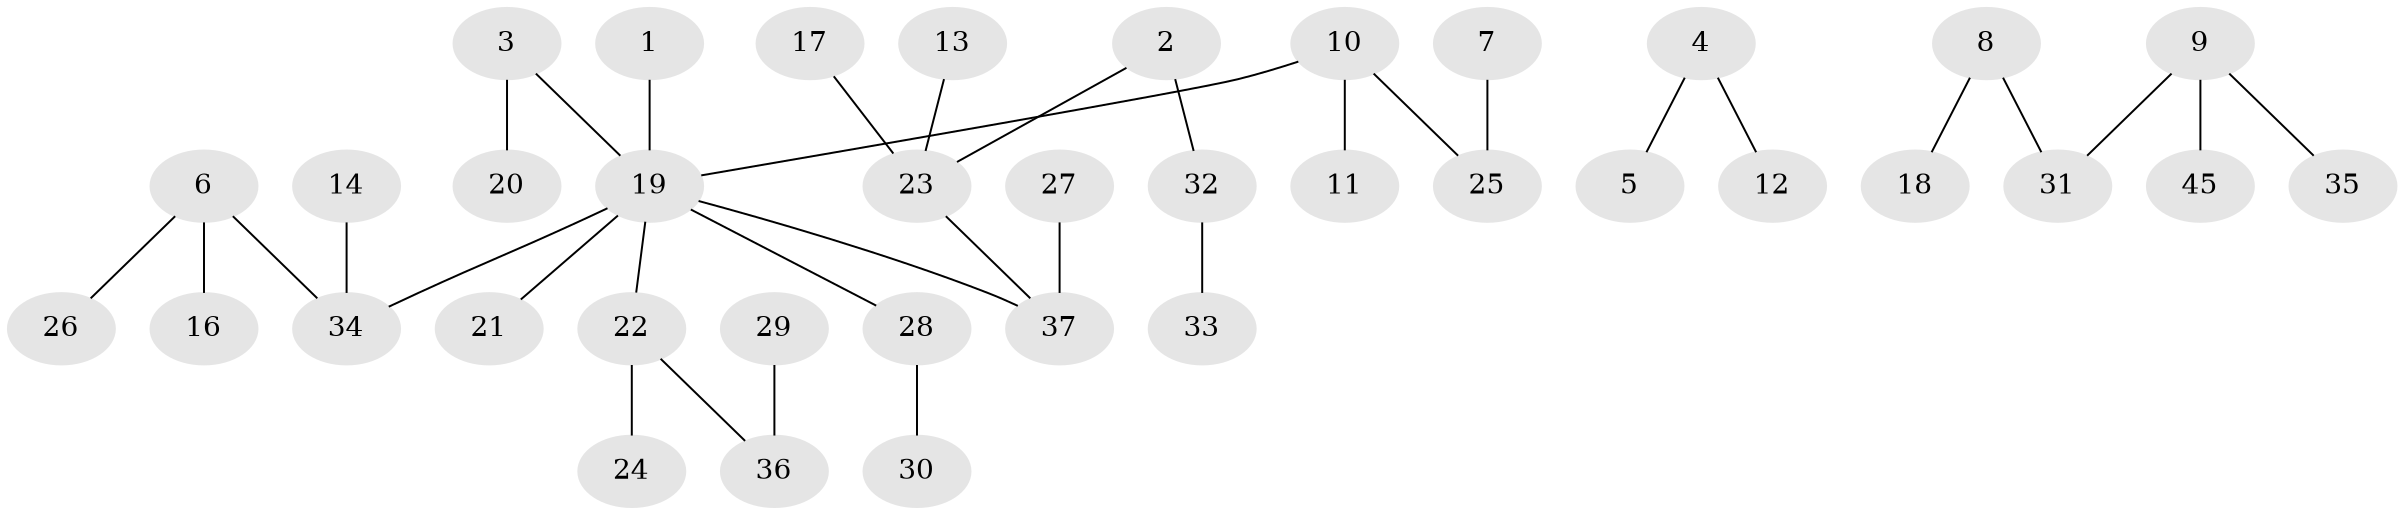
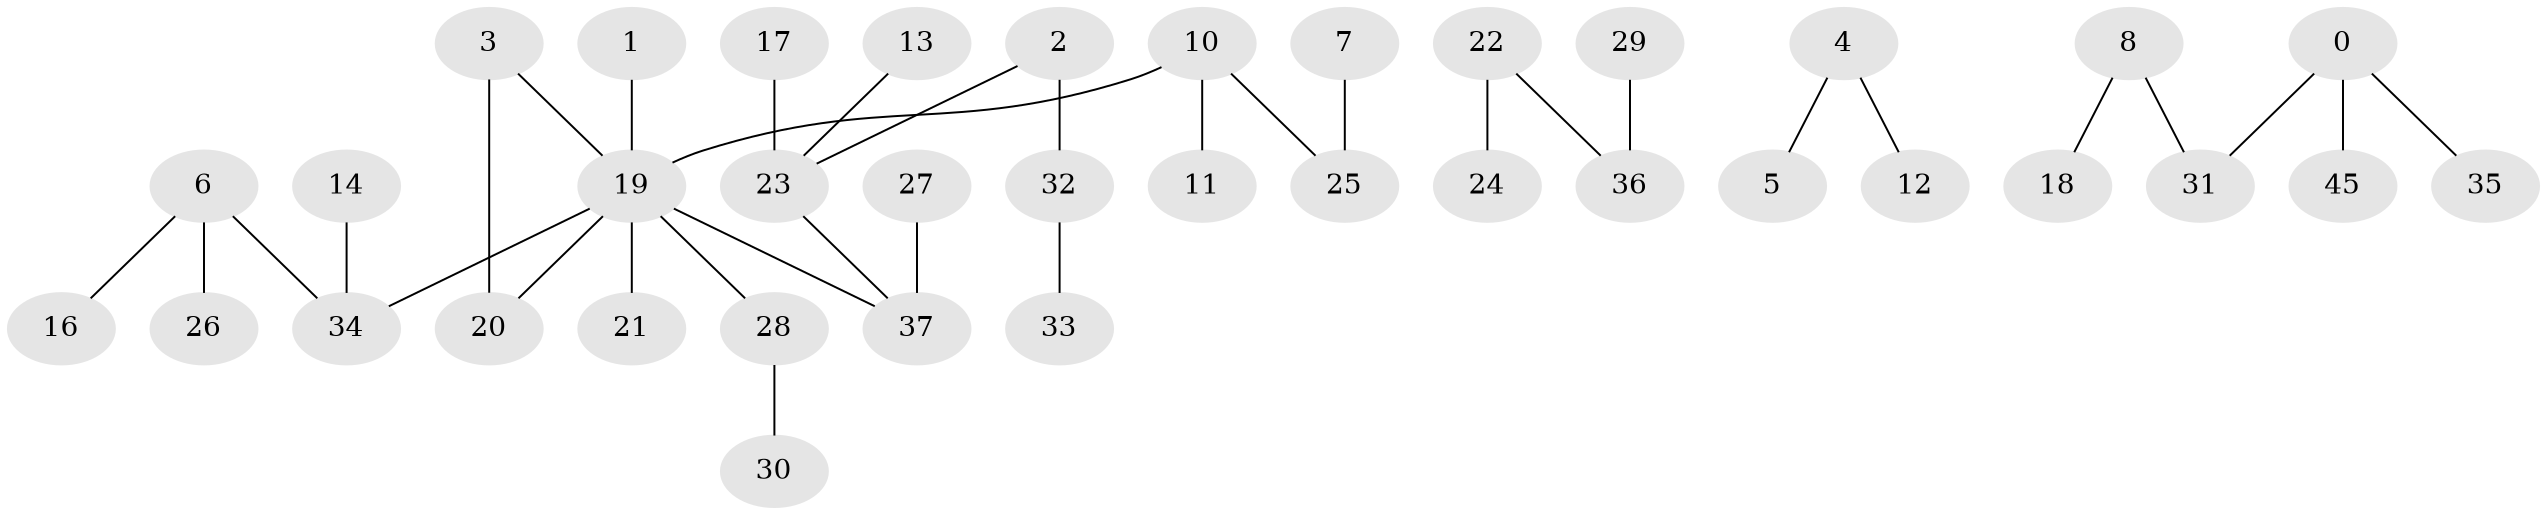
node "9": label "9" -> "0"
edge "19" -- "22": now "19" -- "20"
